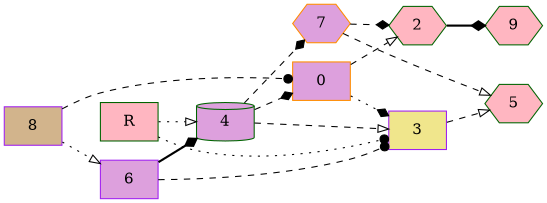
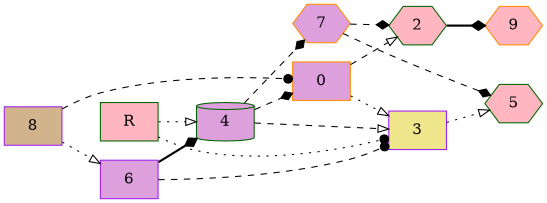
node "9": color darkgreen -> darkorange
edge "7" -> "5": arrowhead onormal -> diamond
edge "0" -> "3": arrowhead diamond -> onormal
edge "3" -> "5": style dashed -> dotted
